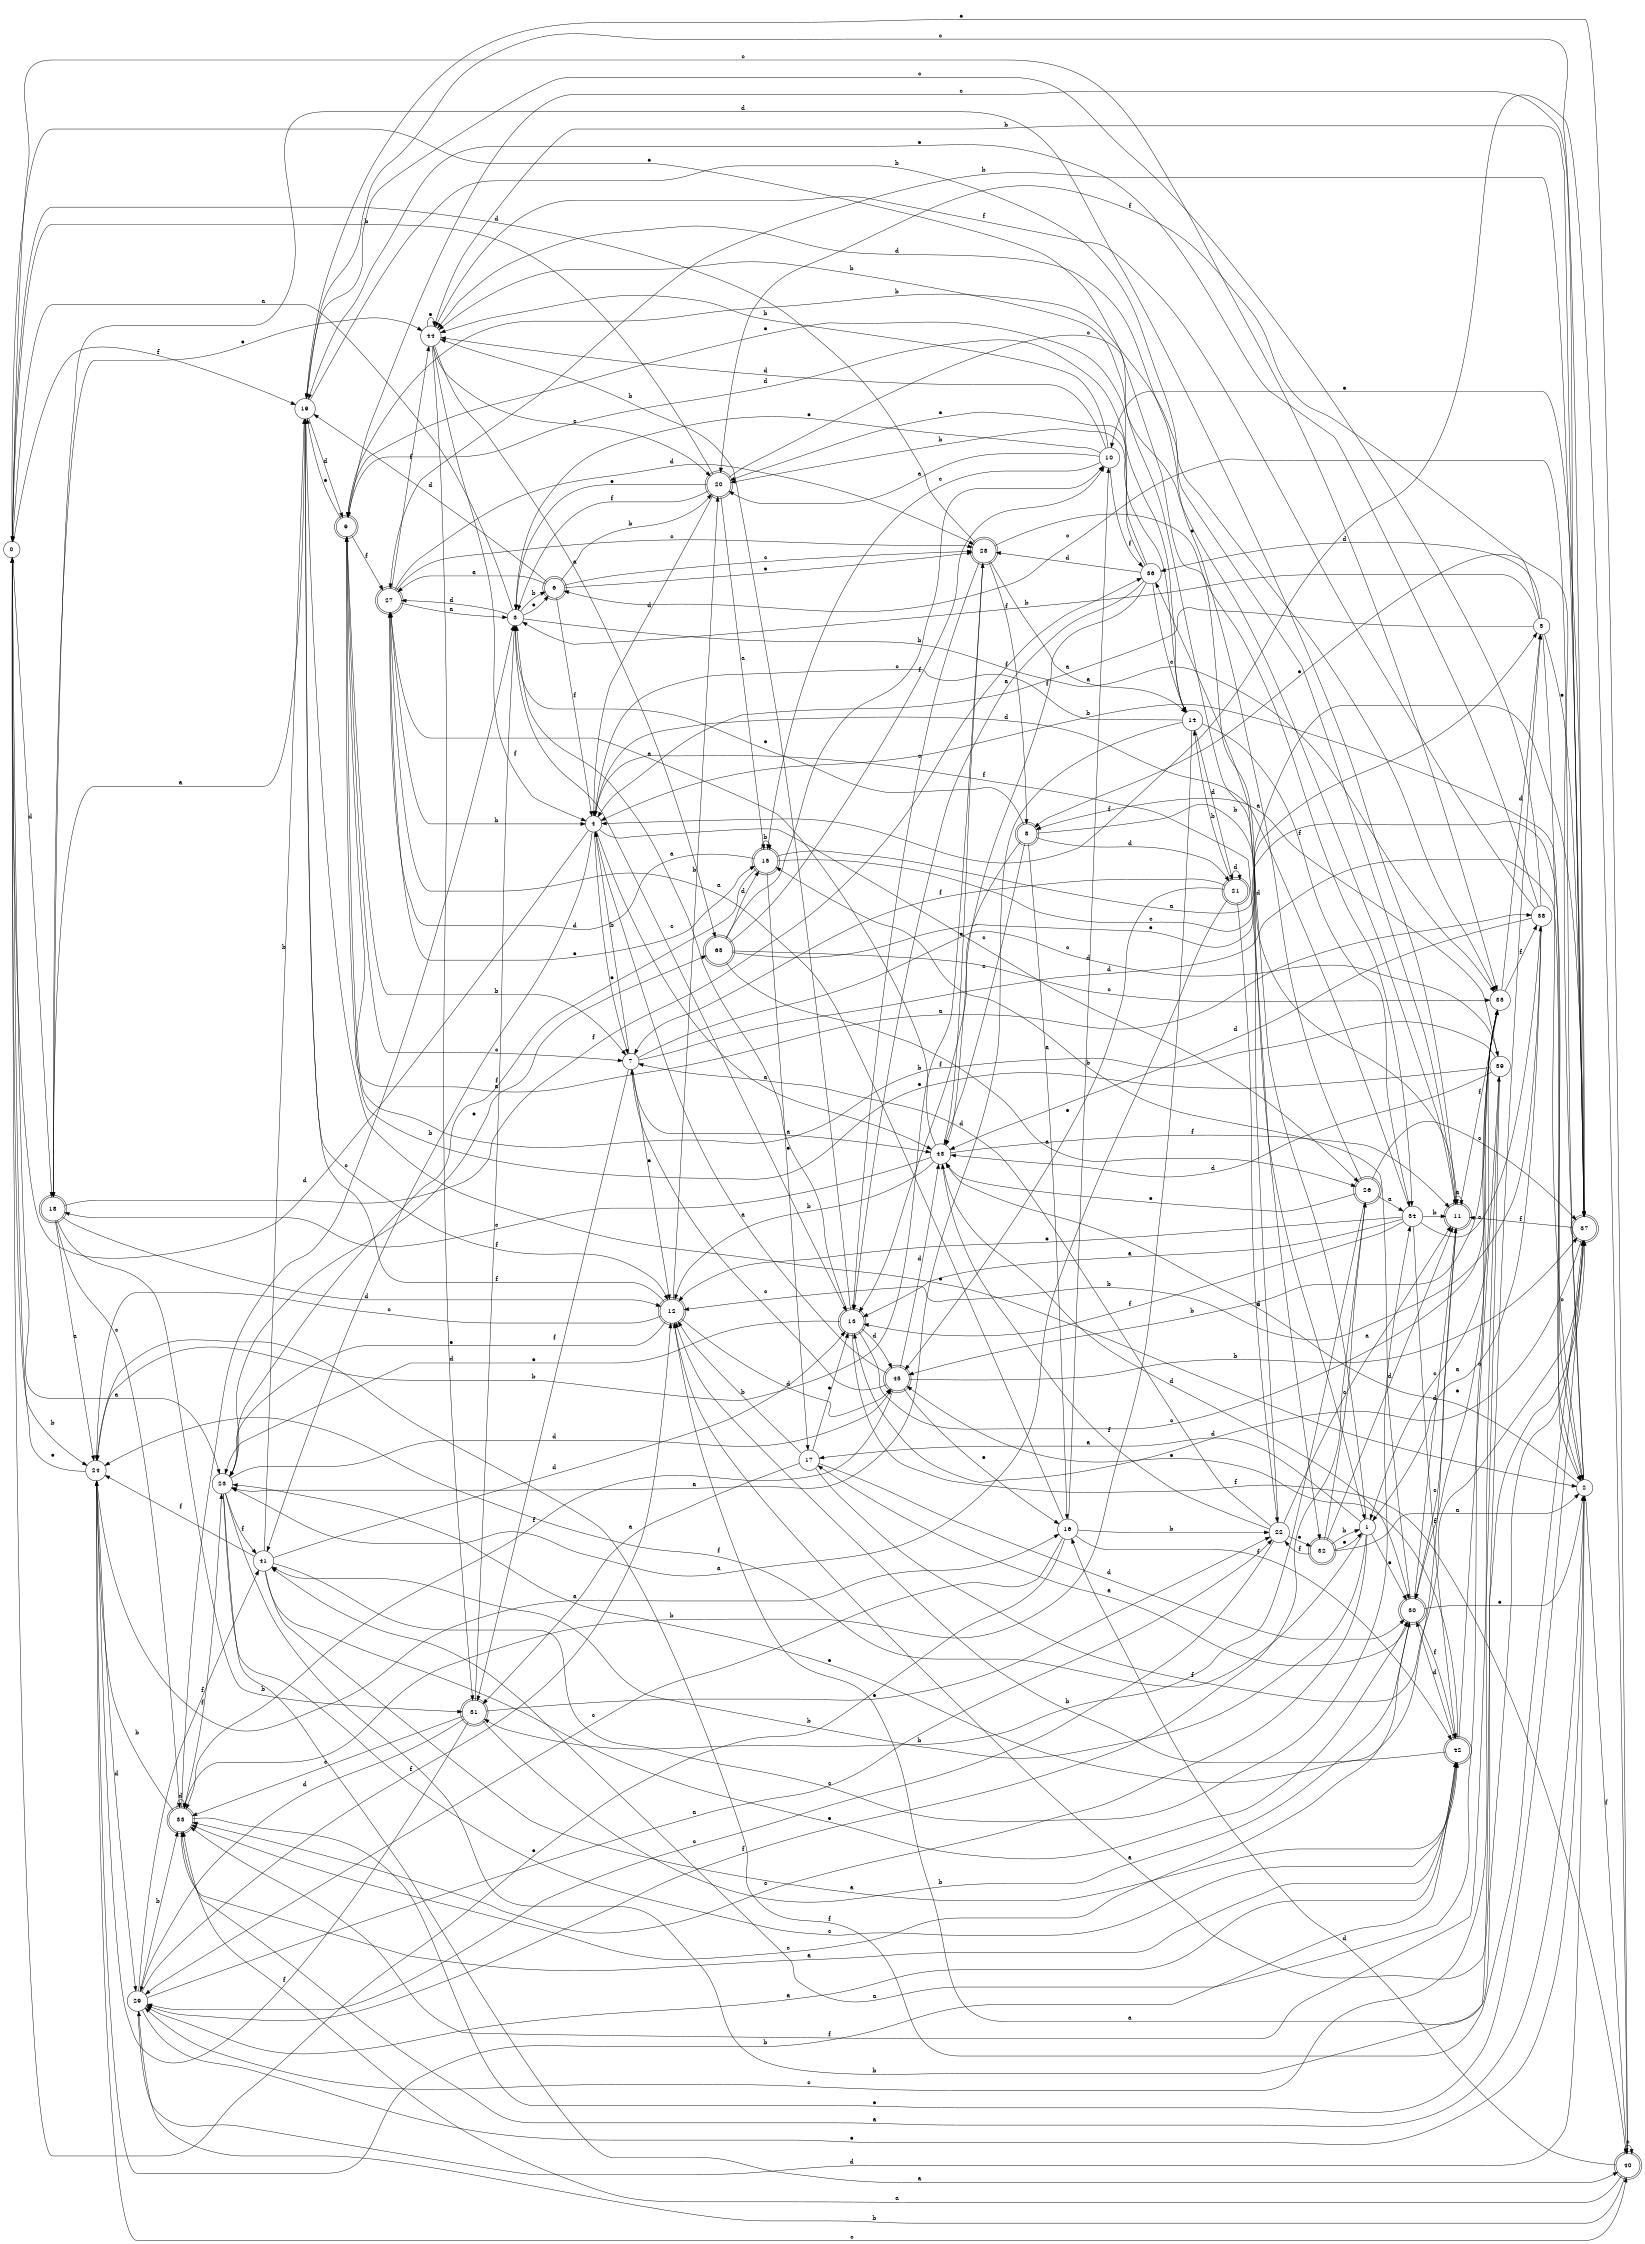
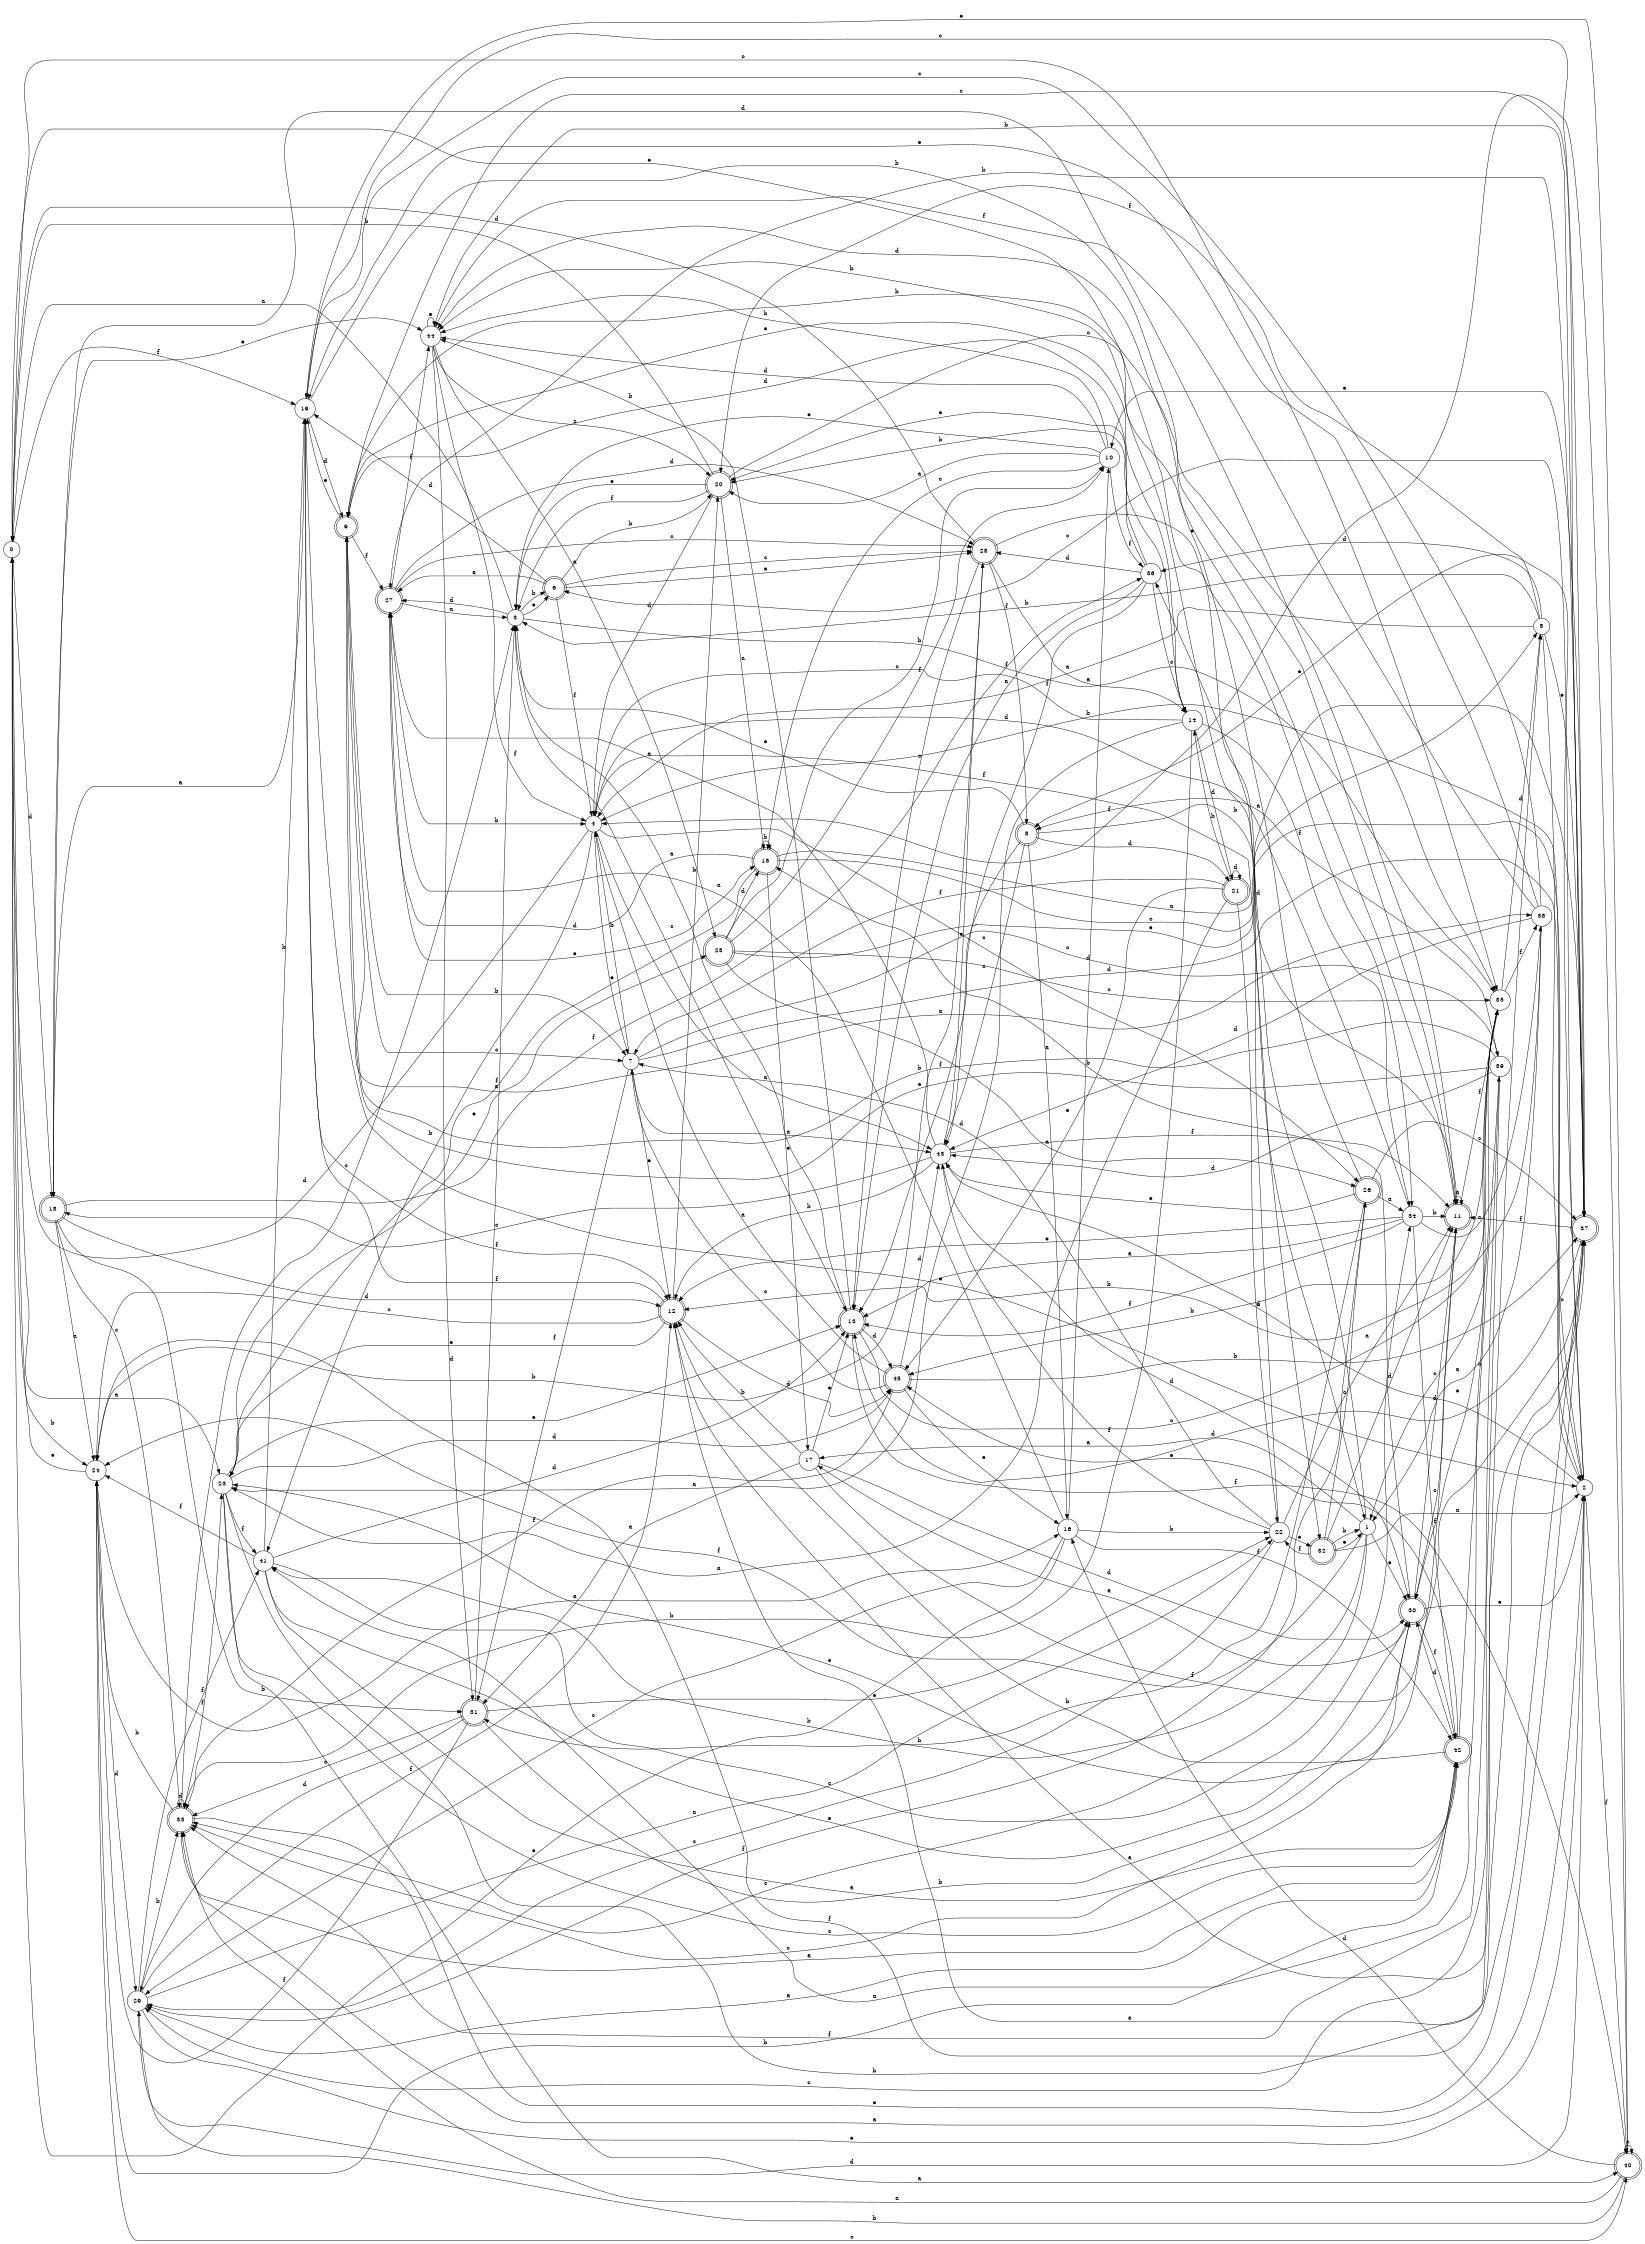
node "65": label "65" -> "25"
edge "13" -> "23": reversed
